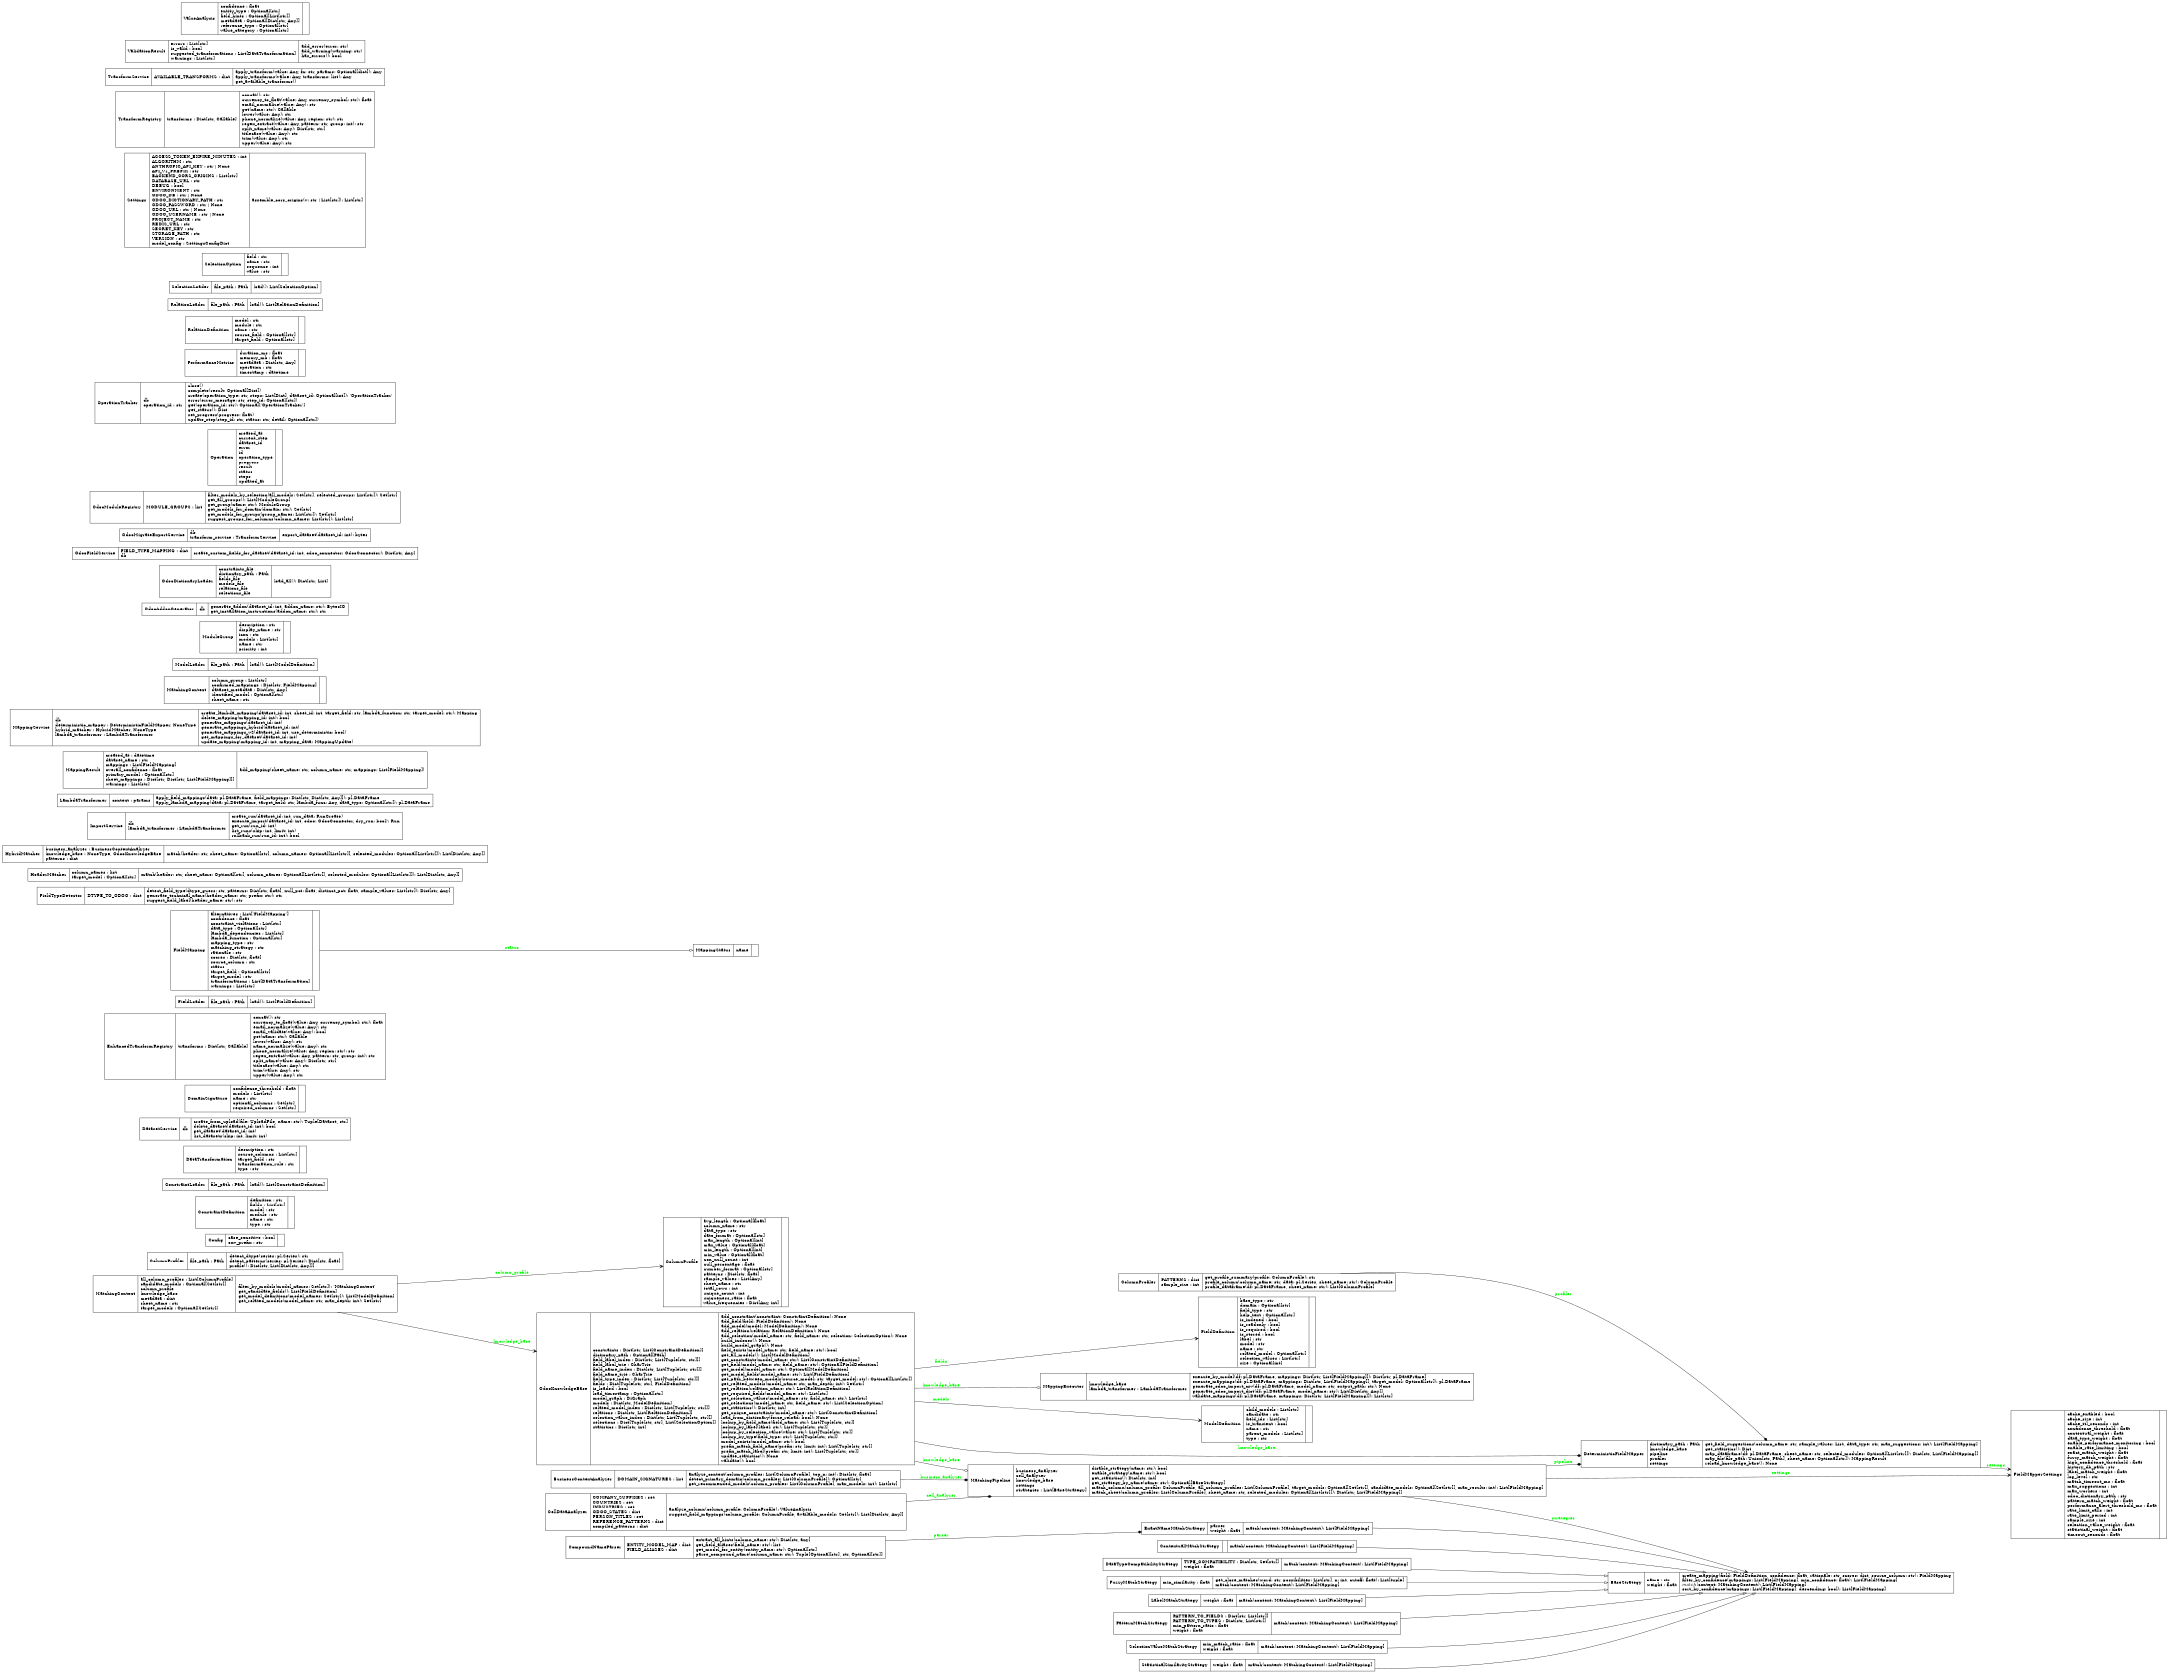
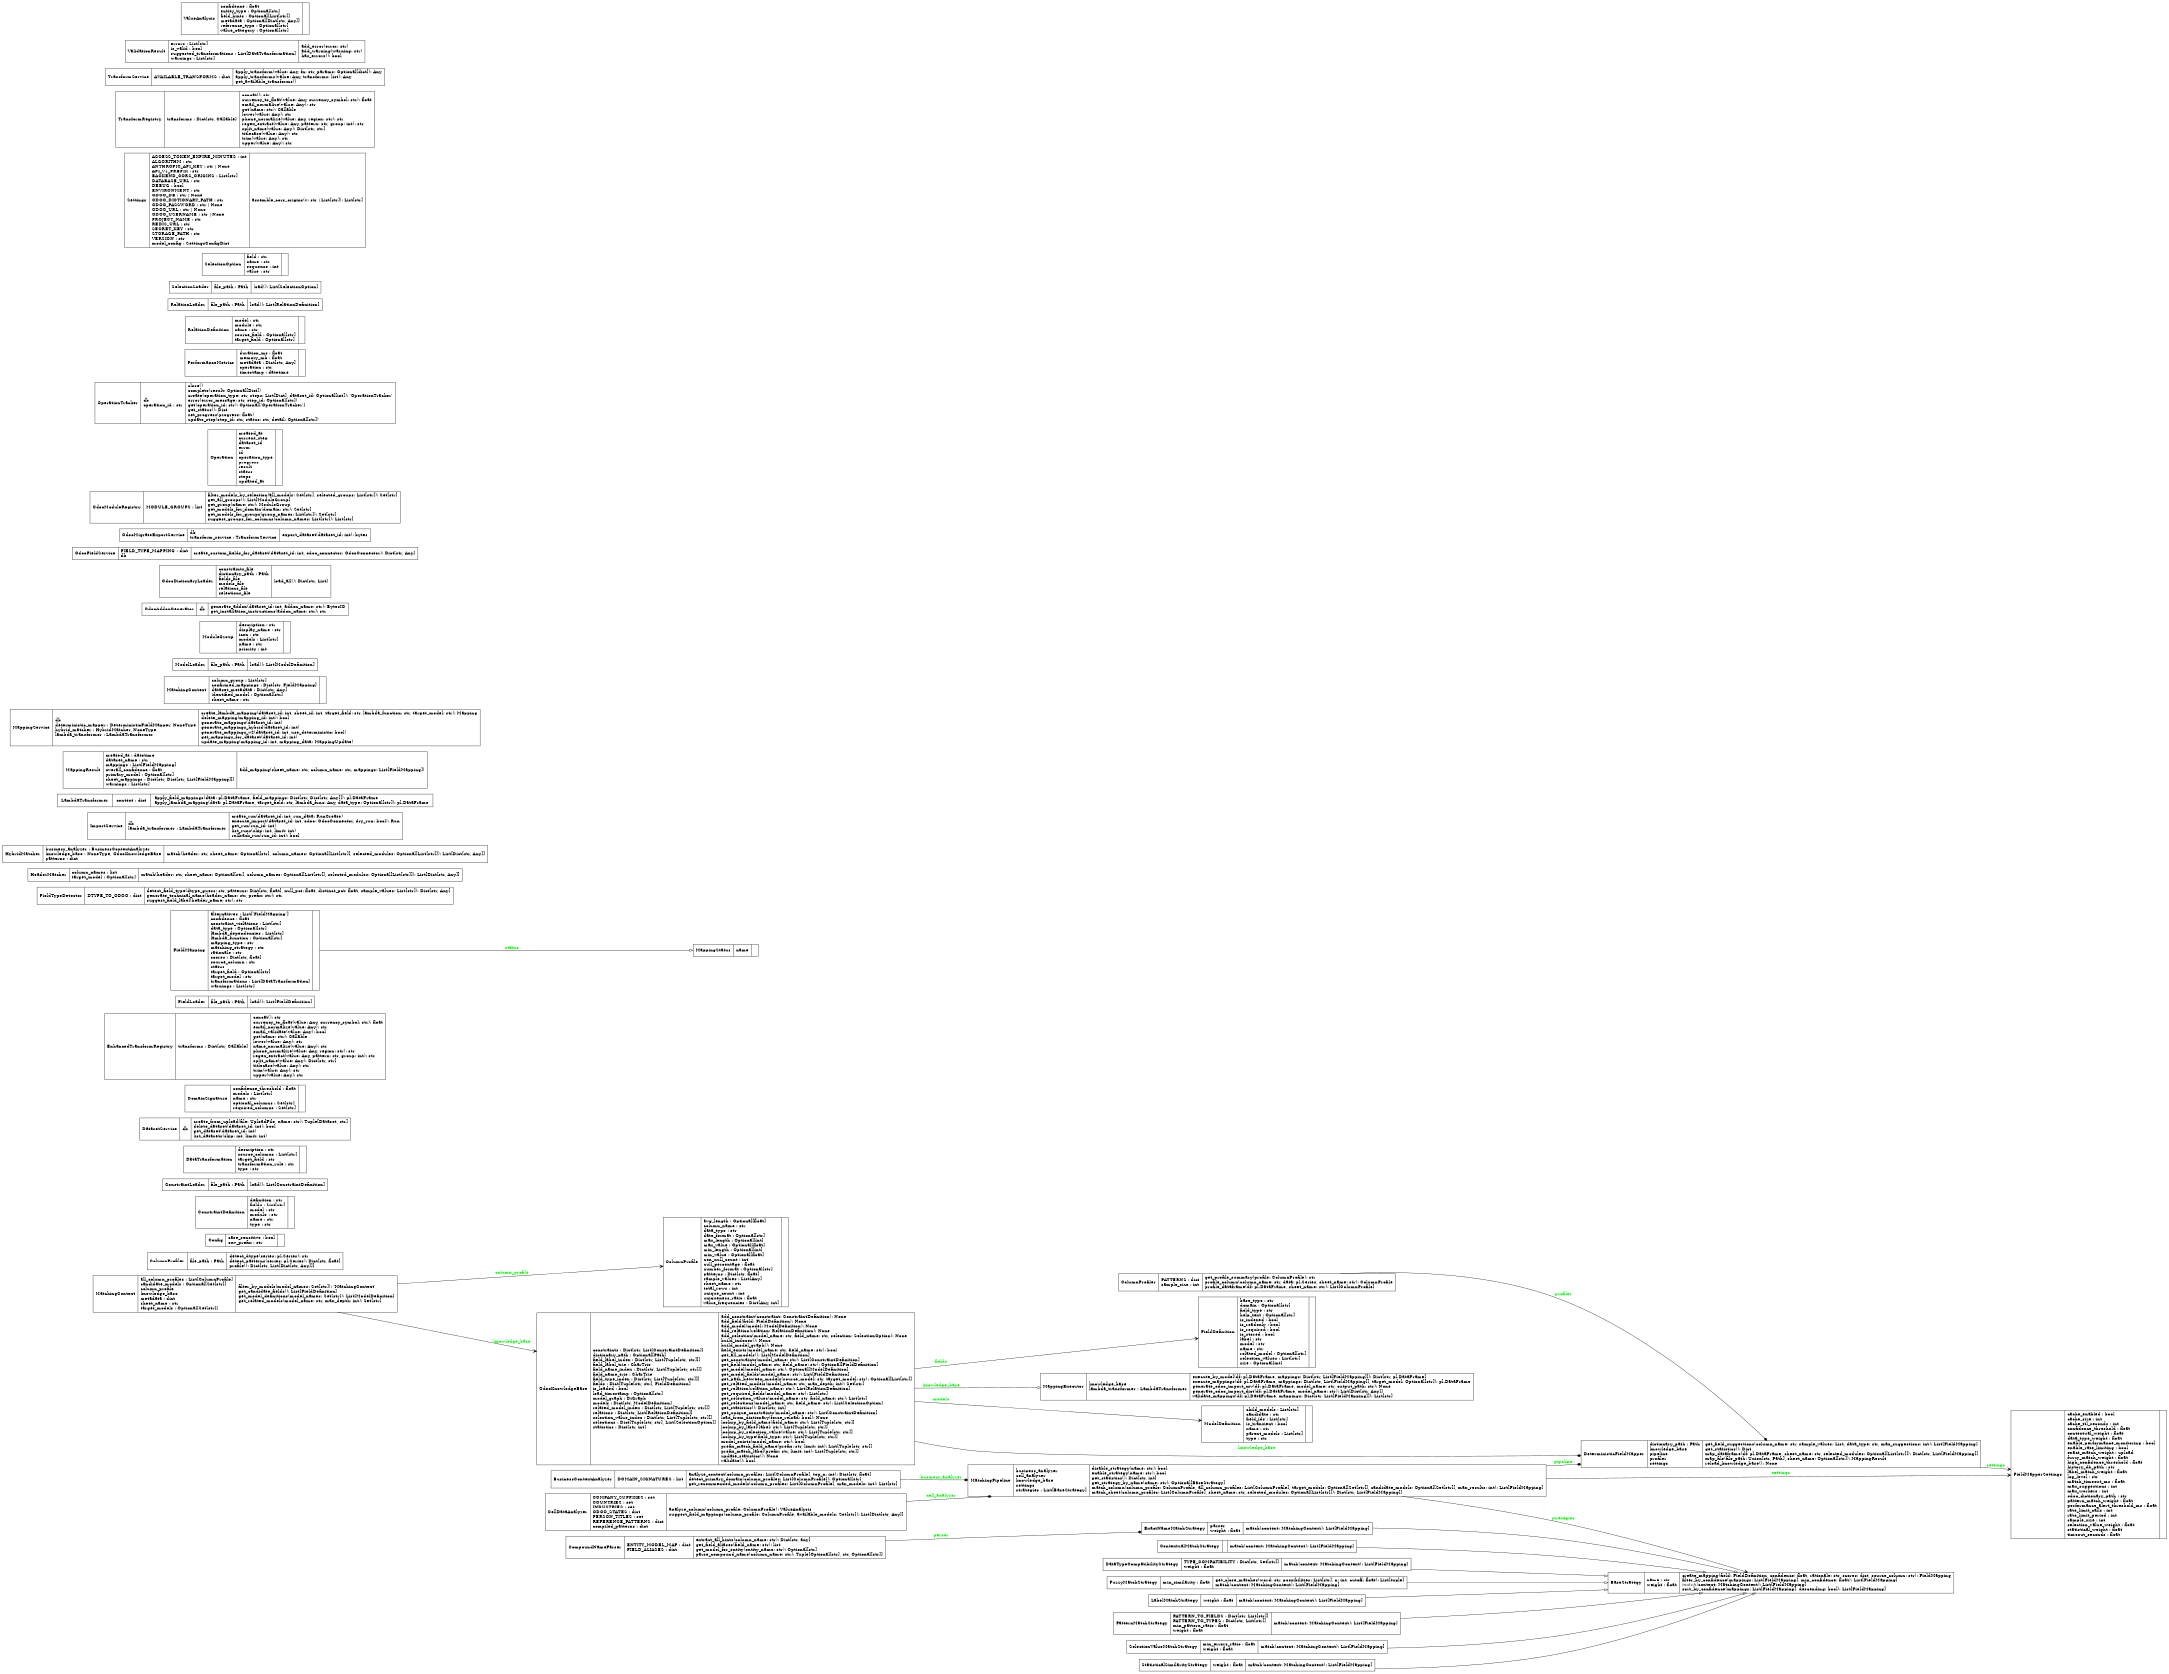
node "LambdaTransformer": text "context : params" -> "context : dict"
node "FieldMapperSettings": text "exact_match_weight : float" -> "exact_match_weight : upload"
edge "OdooKnowledgeBase" -> "MatchingPipeline": removed, label "knowledge_base"
node "SelectionValueMatchStrategy": text "min_match_ratio : float" -> "min_errors_ratio : float"
